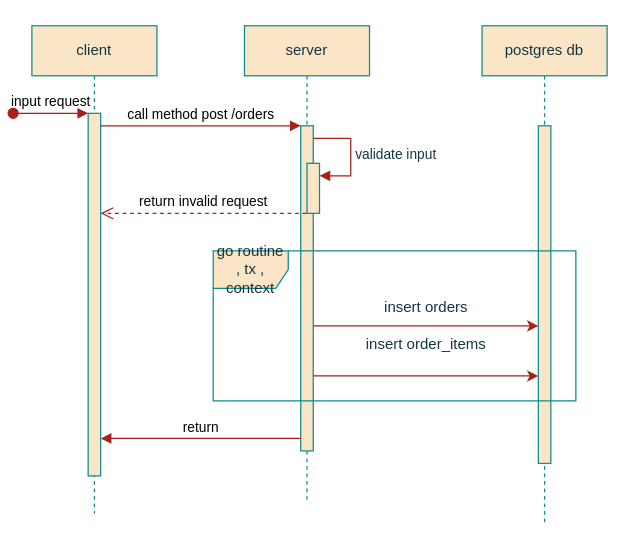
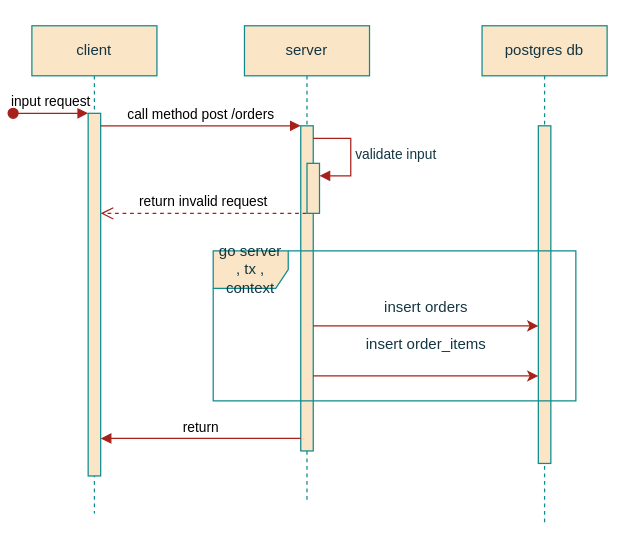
node "go routine , tx , context": label "go routine , tx , context" -> "go server , tx , context"
